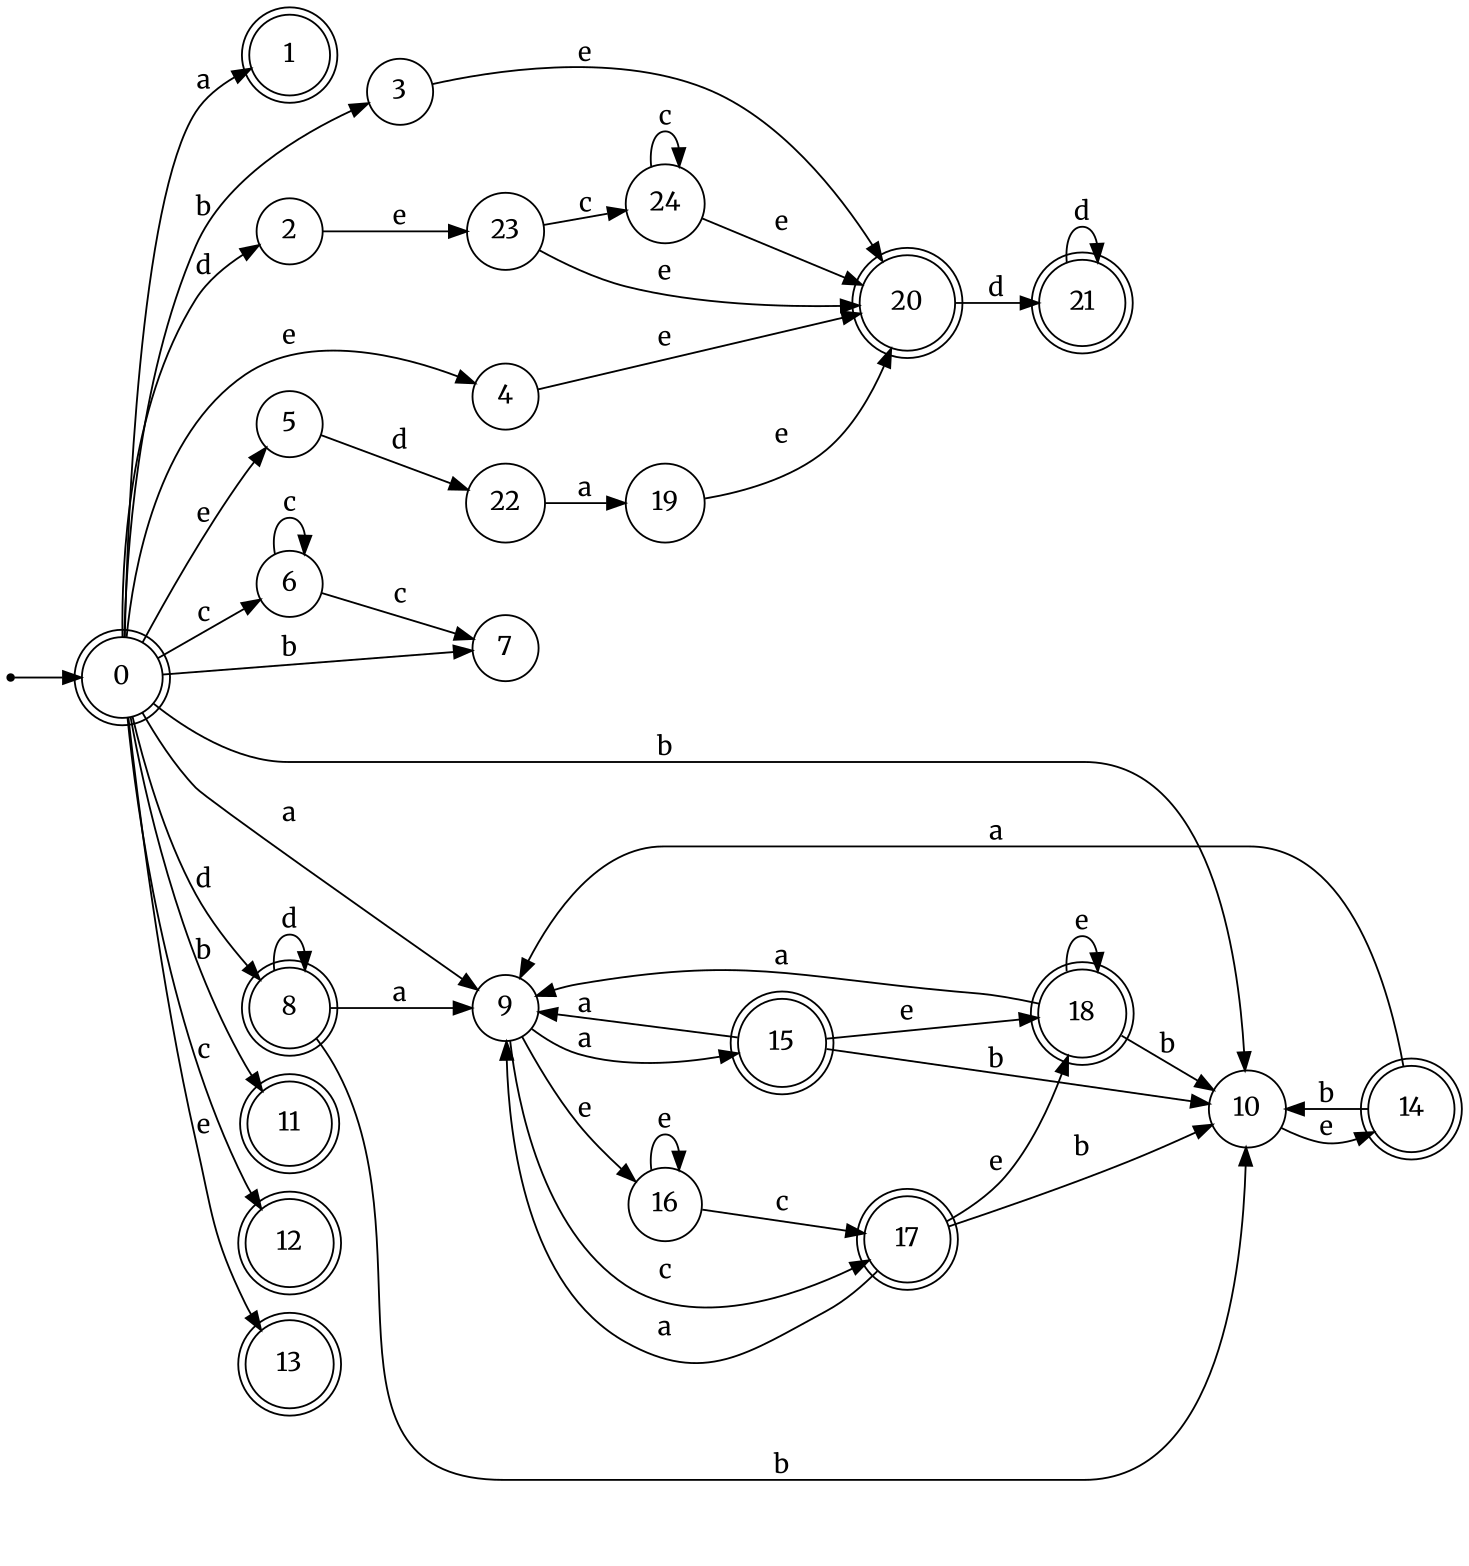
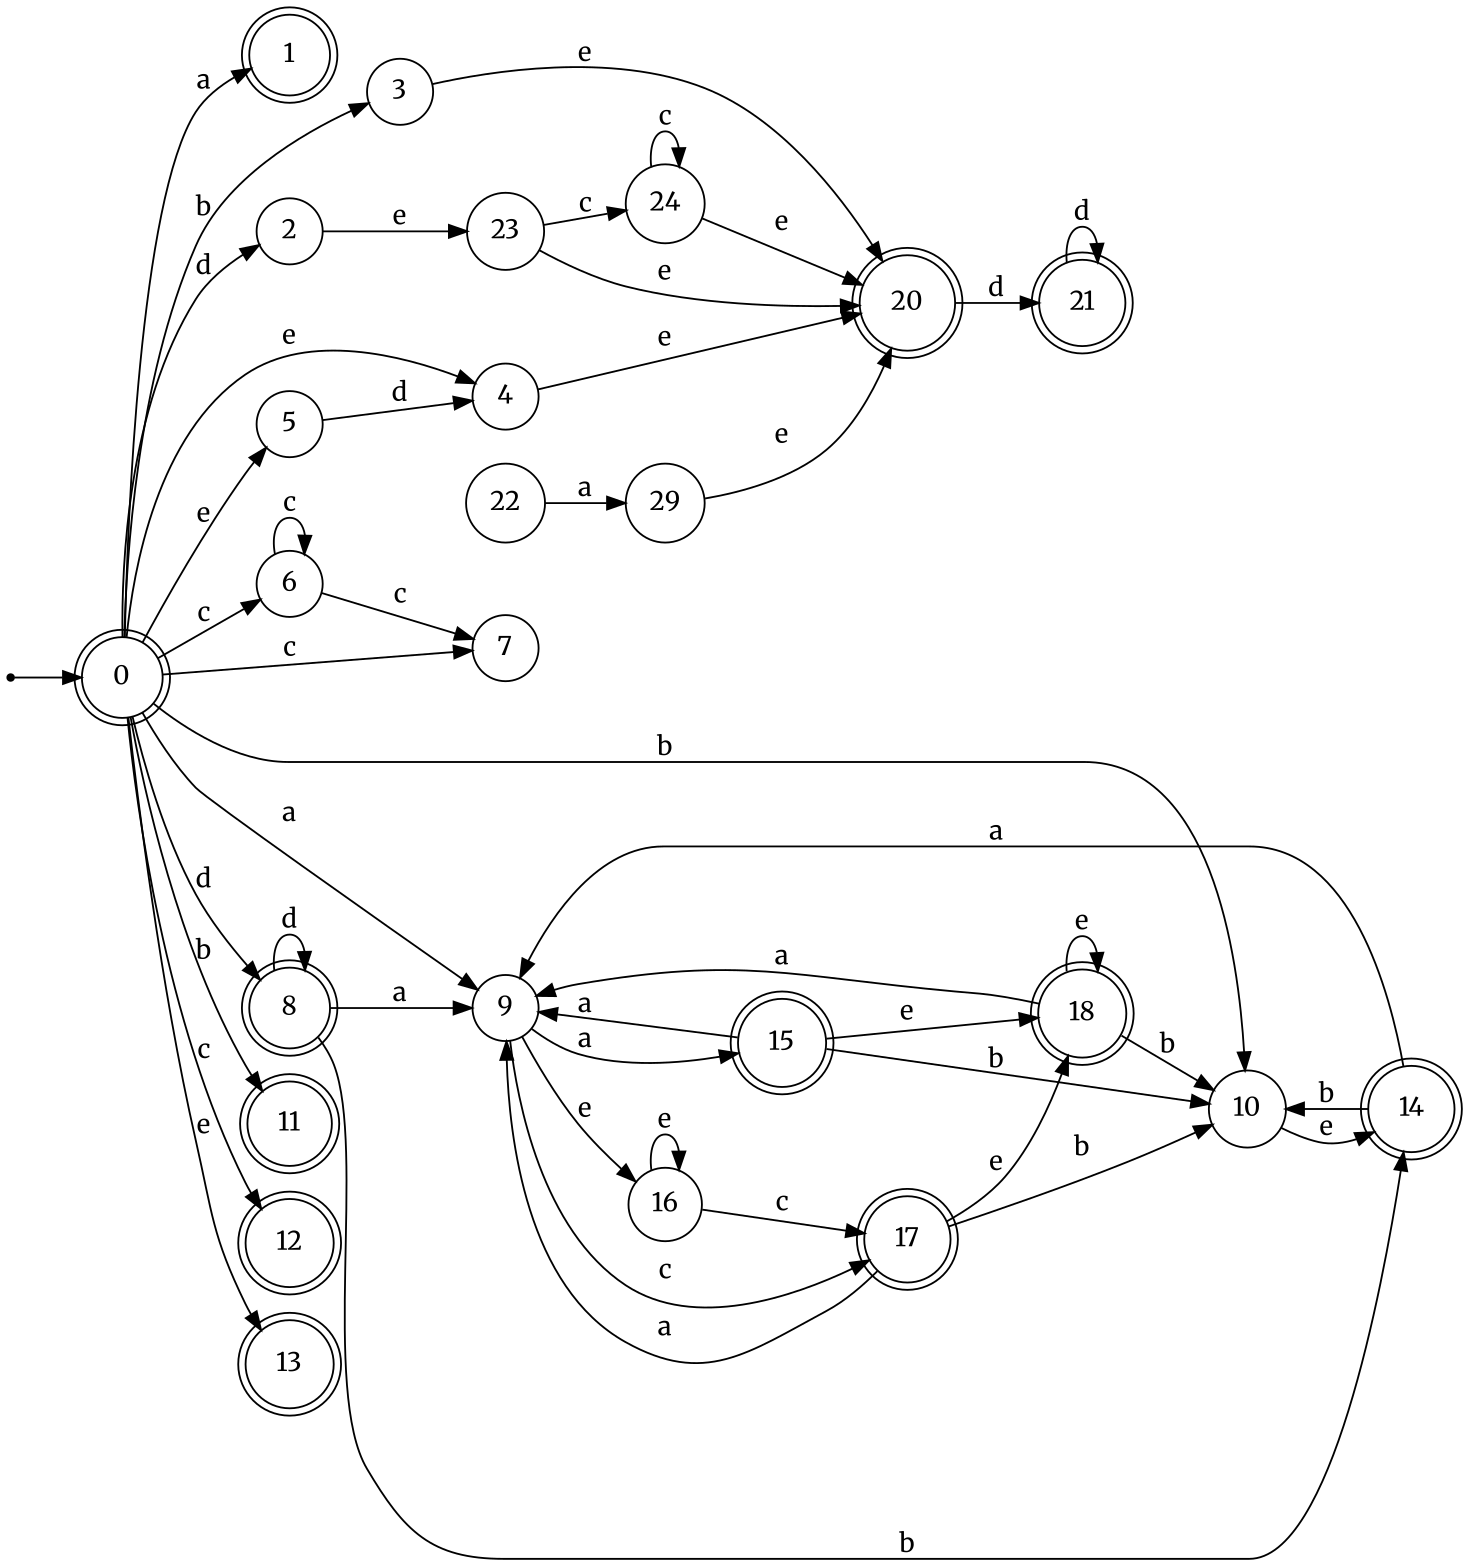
edge "5" -> "22": now "5" -> "4"
node "19": label "19" -> "29"
edge "0" -> "7": label "b" -> "c"
edge "8" -> "10": now "8" -> "14"
